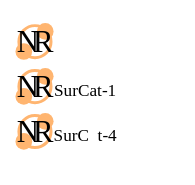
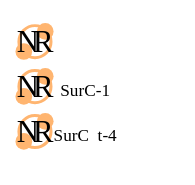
node "SurCat-1": label "SurCat-1" -> "SurC-1"
